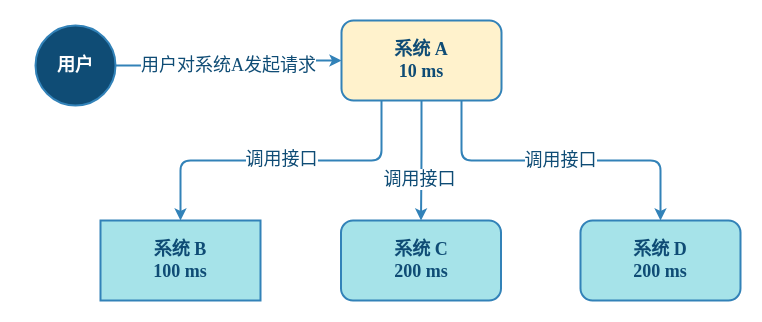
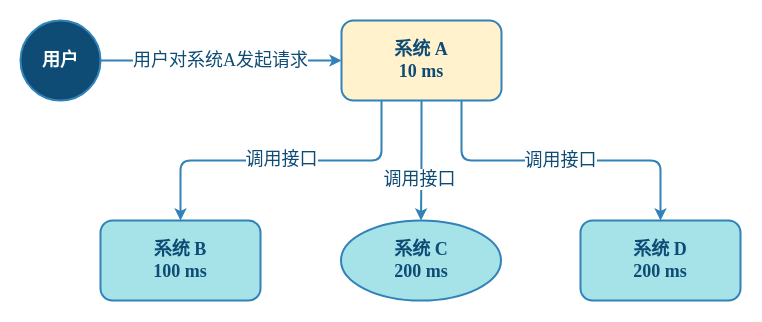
node "用户": moved (76, 66) -> (61, 61)
node "系统 B 100 ms": shape rectangle -> rounded rectangle
node "系统 C 200 ms": shape rounded rectangle -> ellipse
